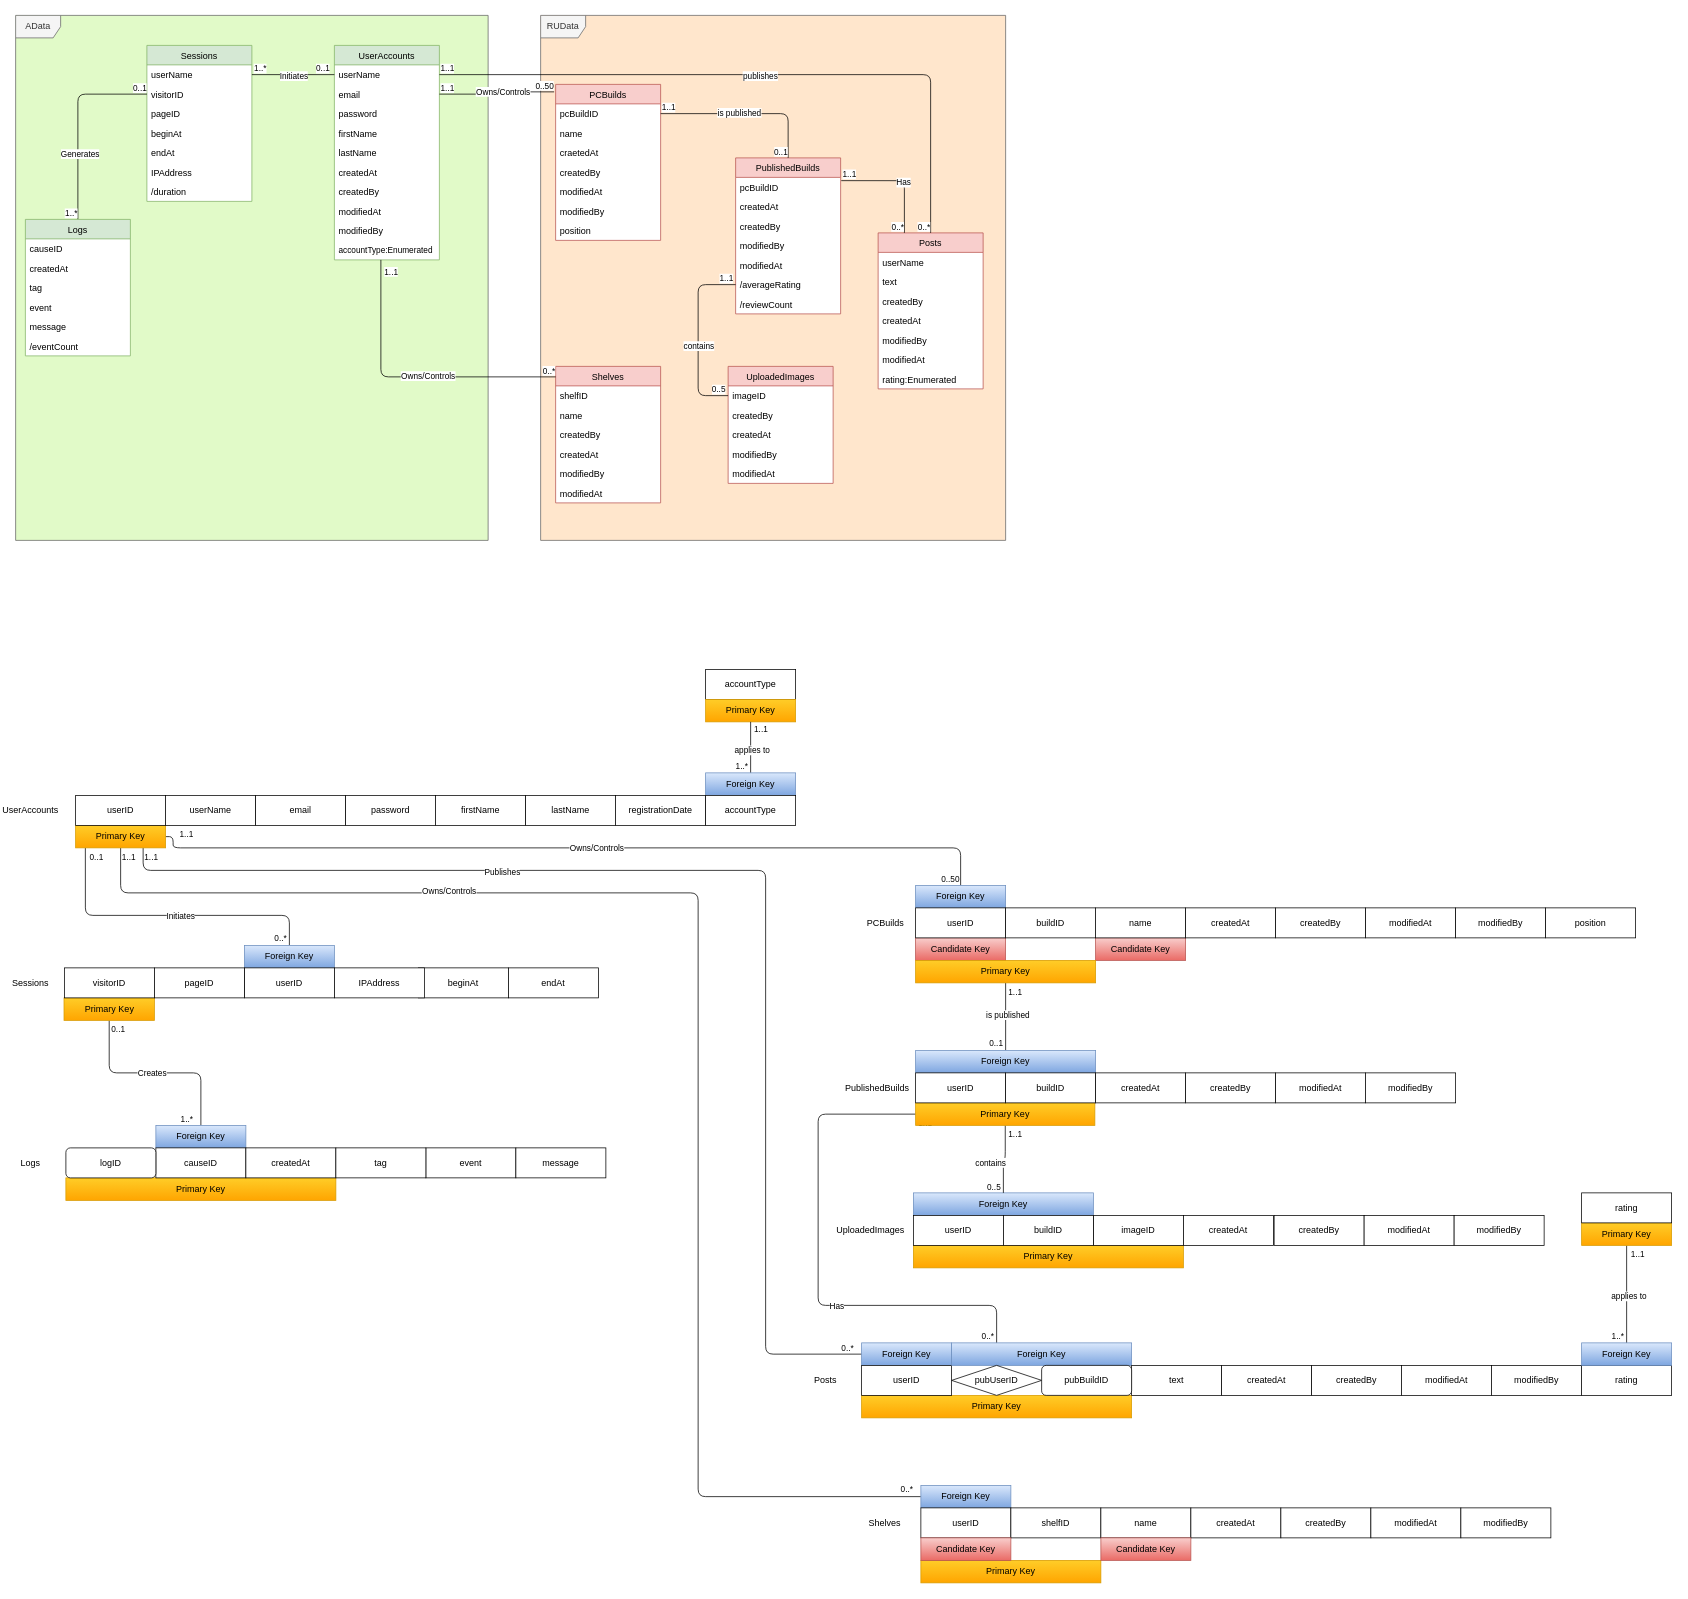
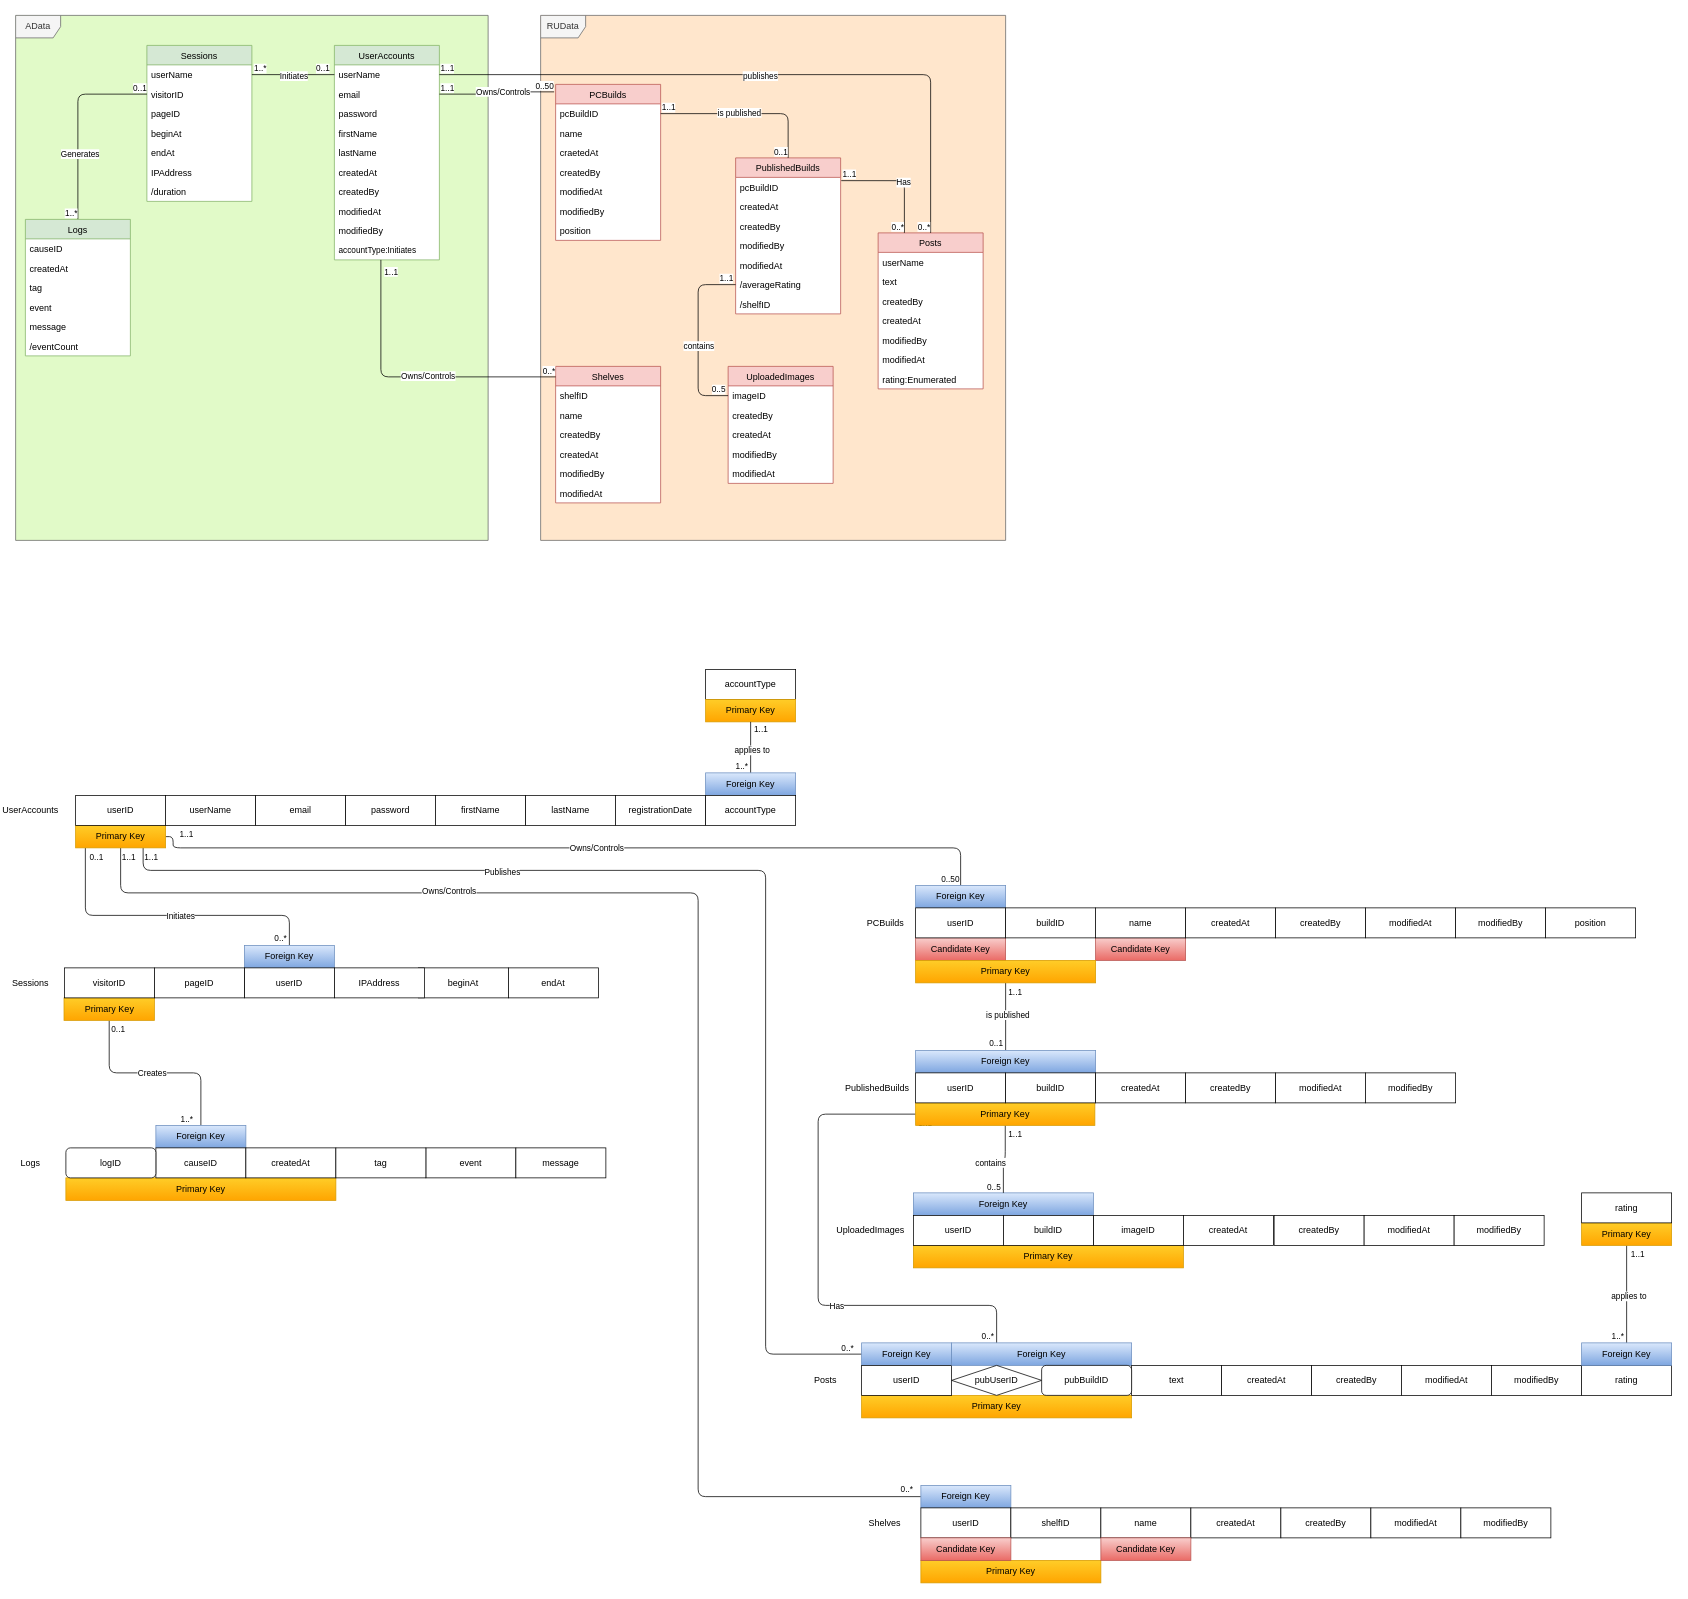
node "accountType:Enumerated": label "accountType:Enumerated" -> "accountType:Initiates"
node "/reviewCount": label "/reviewCount" -> "/shelfID"
